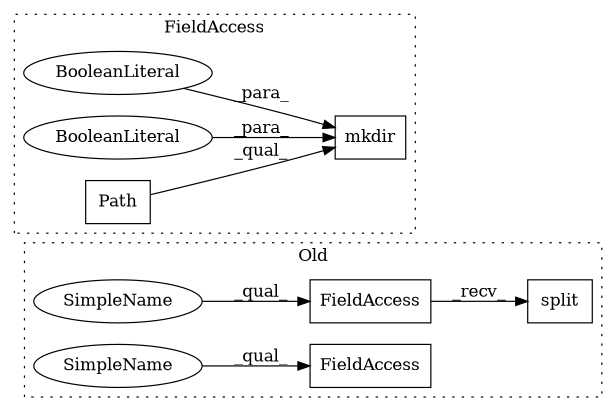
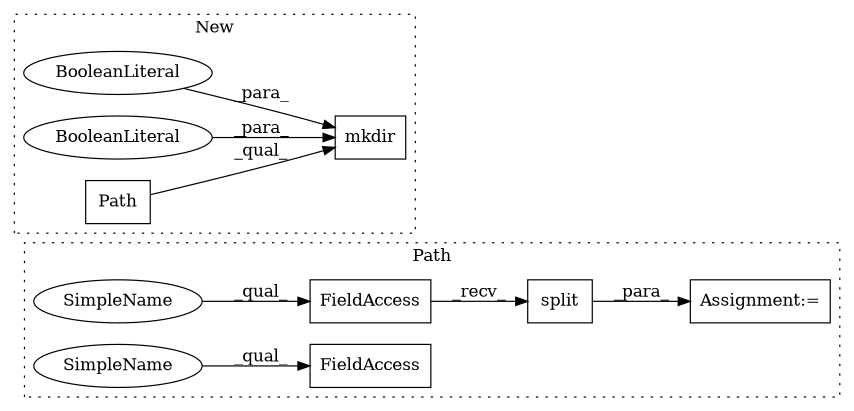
cluster "FieldAccess": label "FieldAccess" -> "New"
cluster "Old": label "Old" -> "Path"
node "Assignment:=": added
